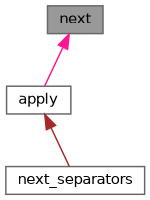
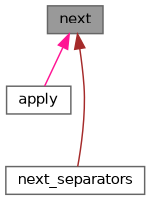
edge "next_separators" -> "apply": now "next_separators" -> "next"
